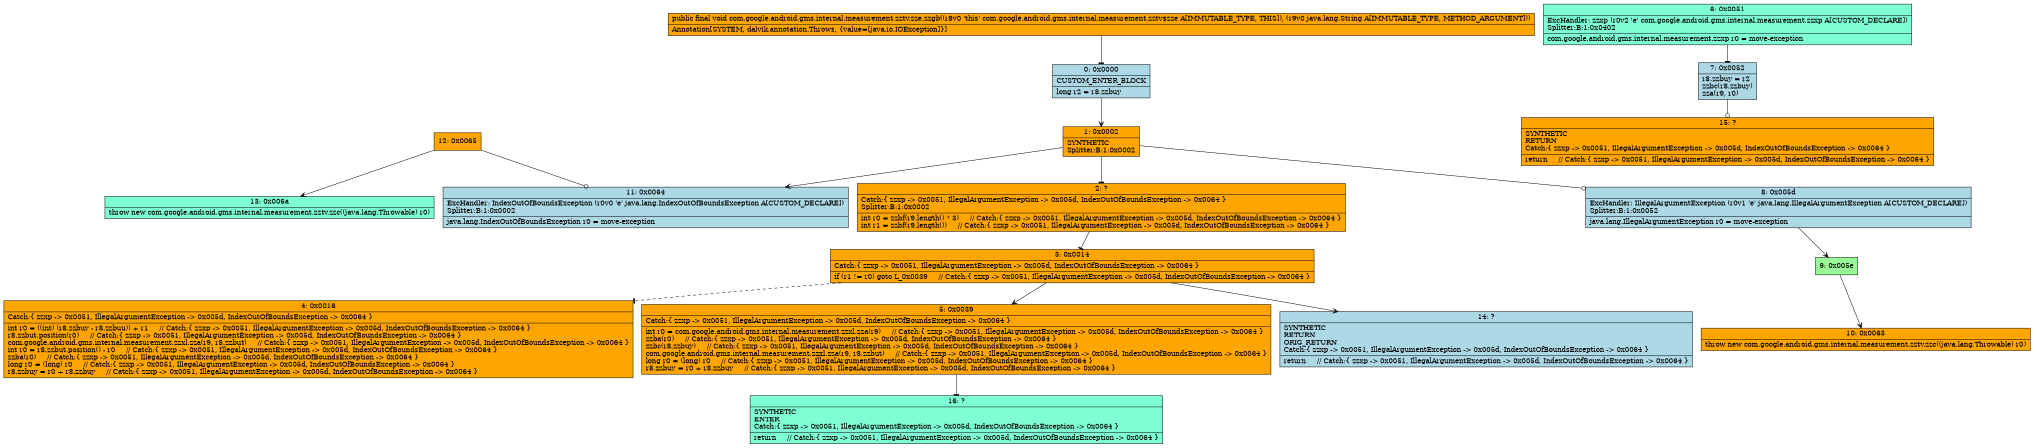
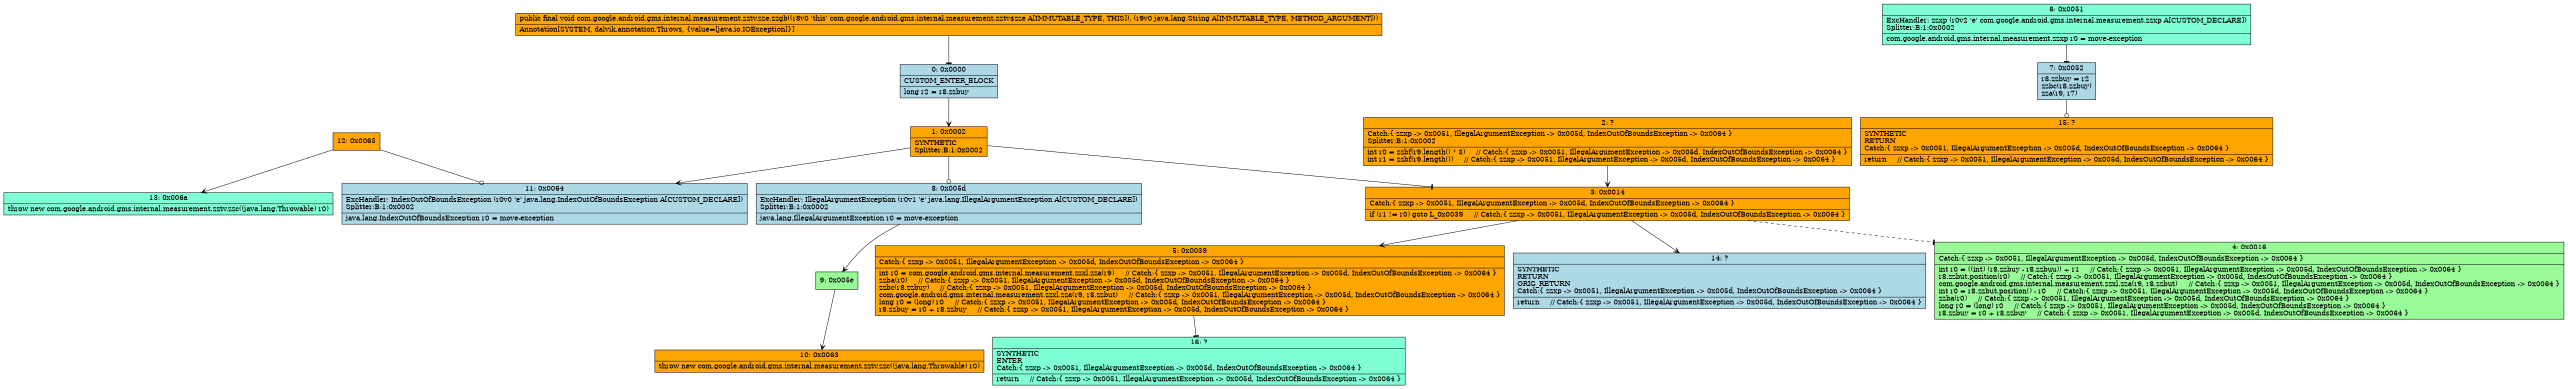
node "6: 0x0051": text "Splitter:B:1:0x0402" -> "Splitter:B:1:0x0002"
node "7: 0x0052": text "zza(r9, r0)" -> "zza(r9, r7)"
edge "1: 0x0002" -> "2: ?": now "1: 0x0002" -> "3: 0x0014"
node "8: 0x005d": text "Splitter:B:1:0x0052" -> "Splitter:B:1:0x0002"
edge "2: ?" -> "3: 0x0014": arrowhead tee -> vee
node "4: 0x0016": fillcolor orange -> palegreen
